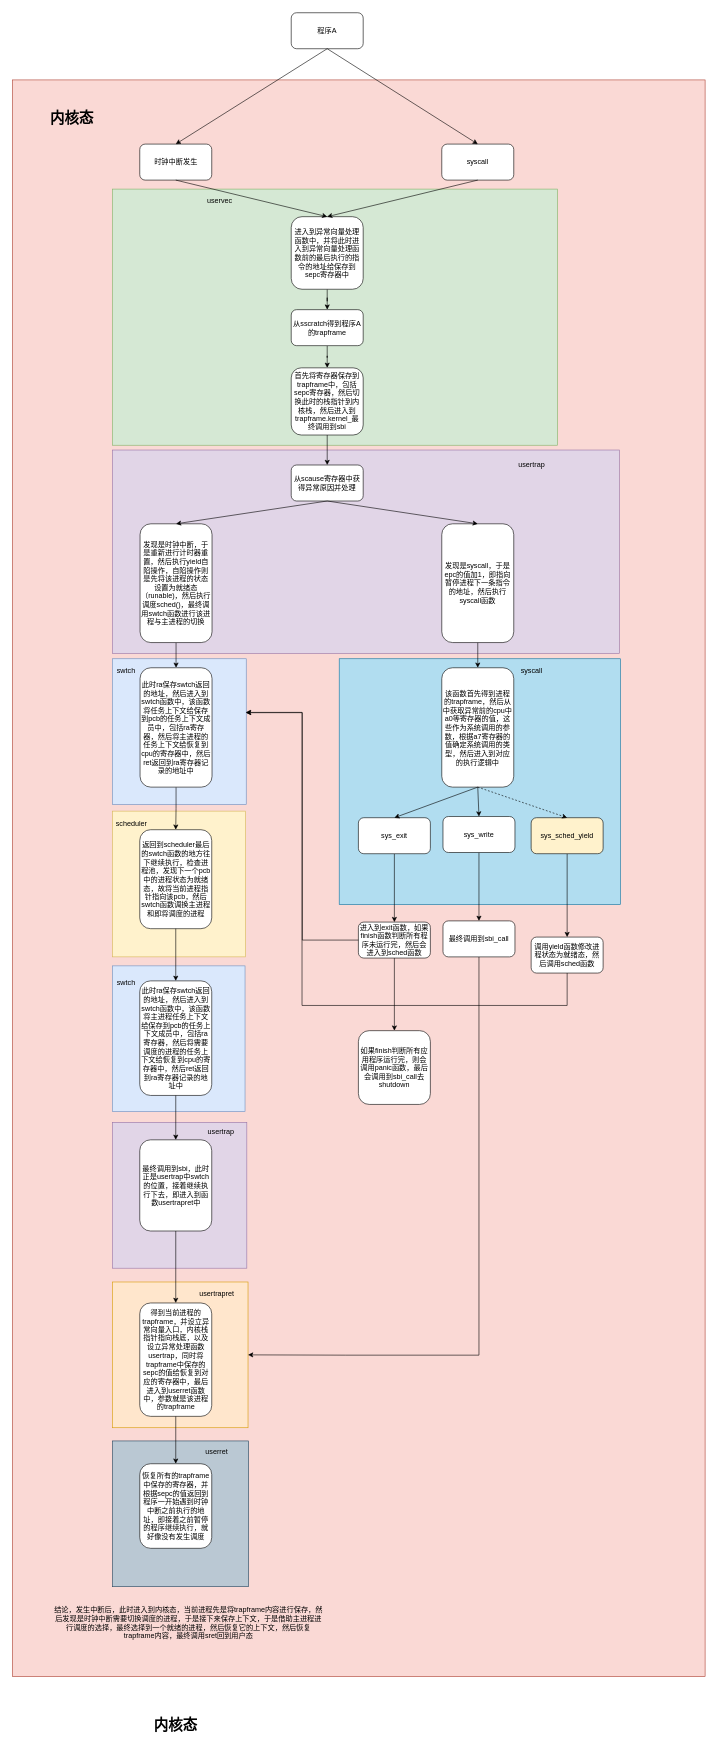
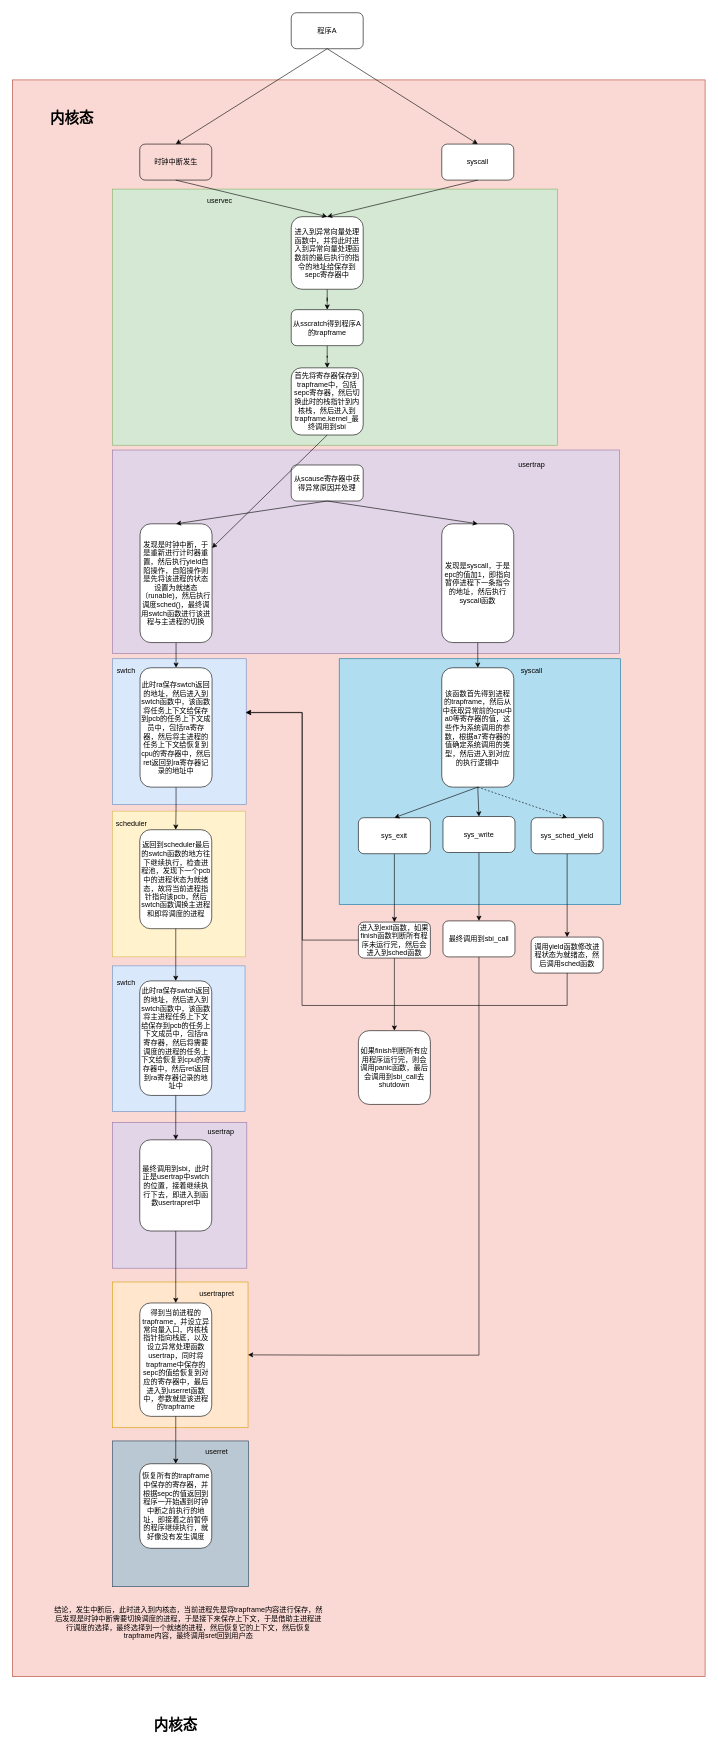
node "时钟中断发生": fillcolor #ffffff -> #fad9d5
edge "首先将寄存器保存到trapframe中，包括sepc寄存器，然后切换此时的栈指针到内核栈，然后进入到trapframe.kernel_最终调用到sbi" -> "从scause寄存器中获得异常原因并处理": now "首先将寄存器保存到trapframe中，包括sepc寄存器，然后切换此时的栈指针到内核栈，然后进入到trapframe.kernel_最终调用到sbi" -> "发现是时钟中断，于是重新进行计时器重置，然后执行yield自陷操作，自陷操作则是先将该进程的状态设置为就绪态（runable)，然后执行调度sched()，最终调用swtch函数进行该进程与主进程的切换"
node "sys_sched_yield": fillcolor #fff2cc -> #ffffff
